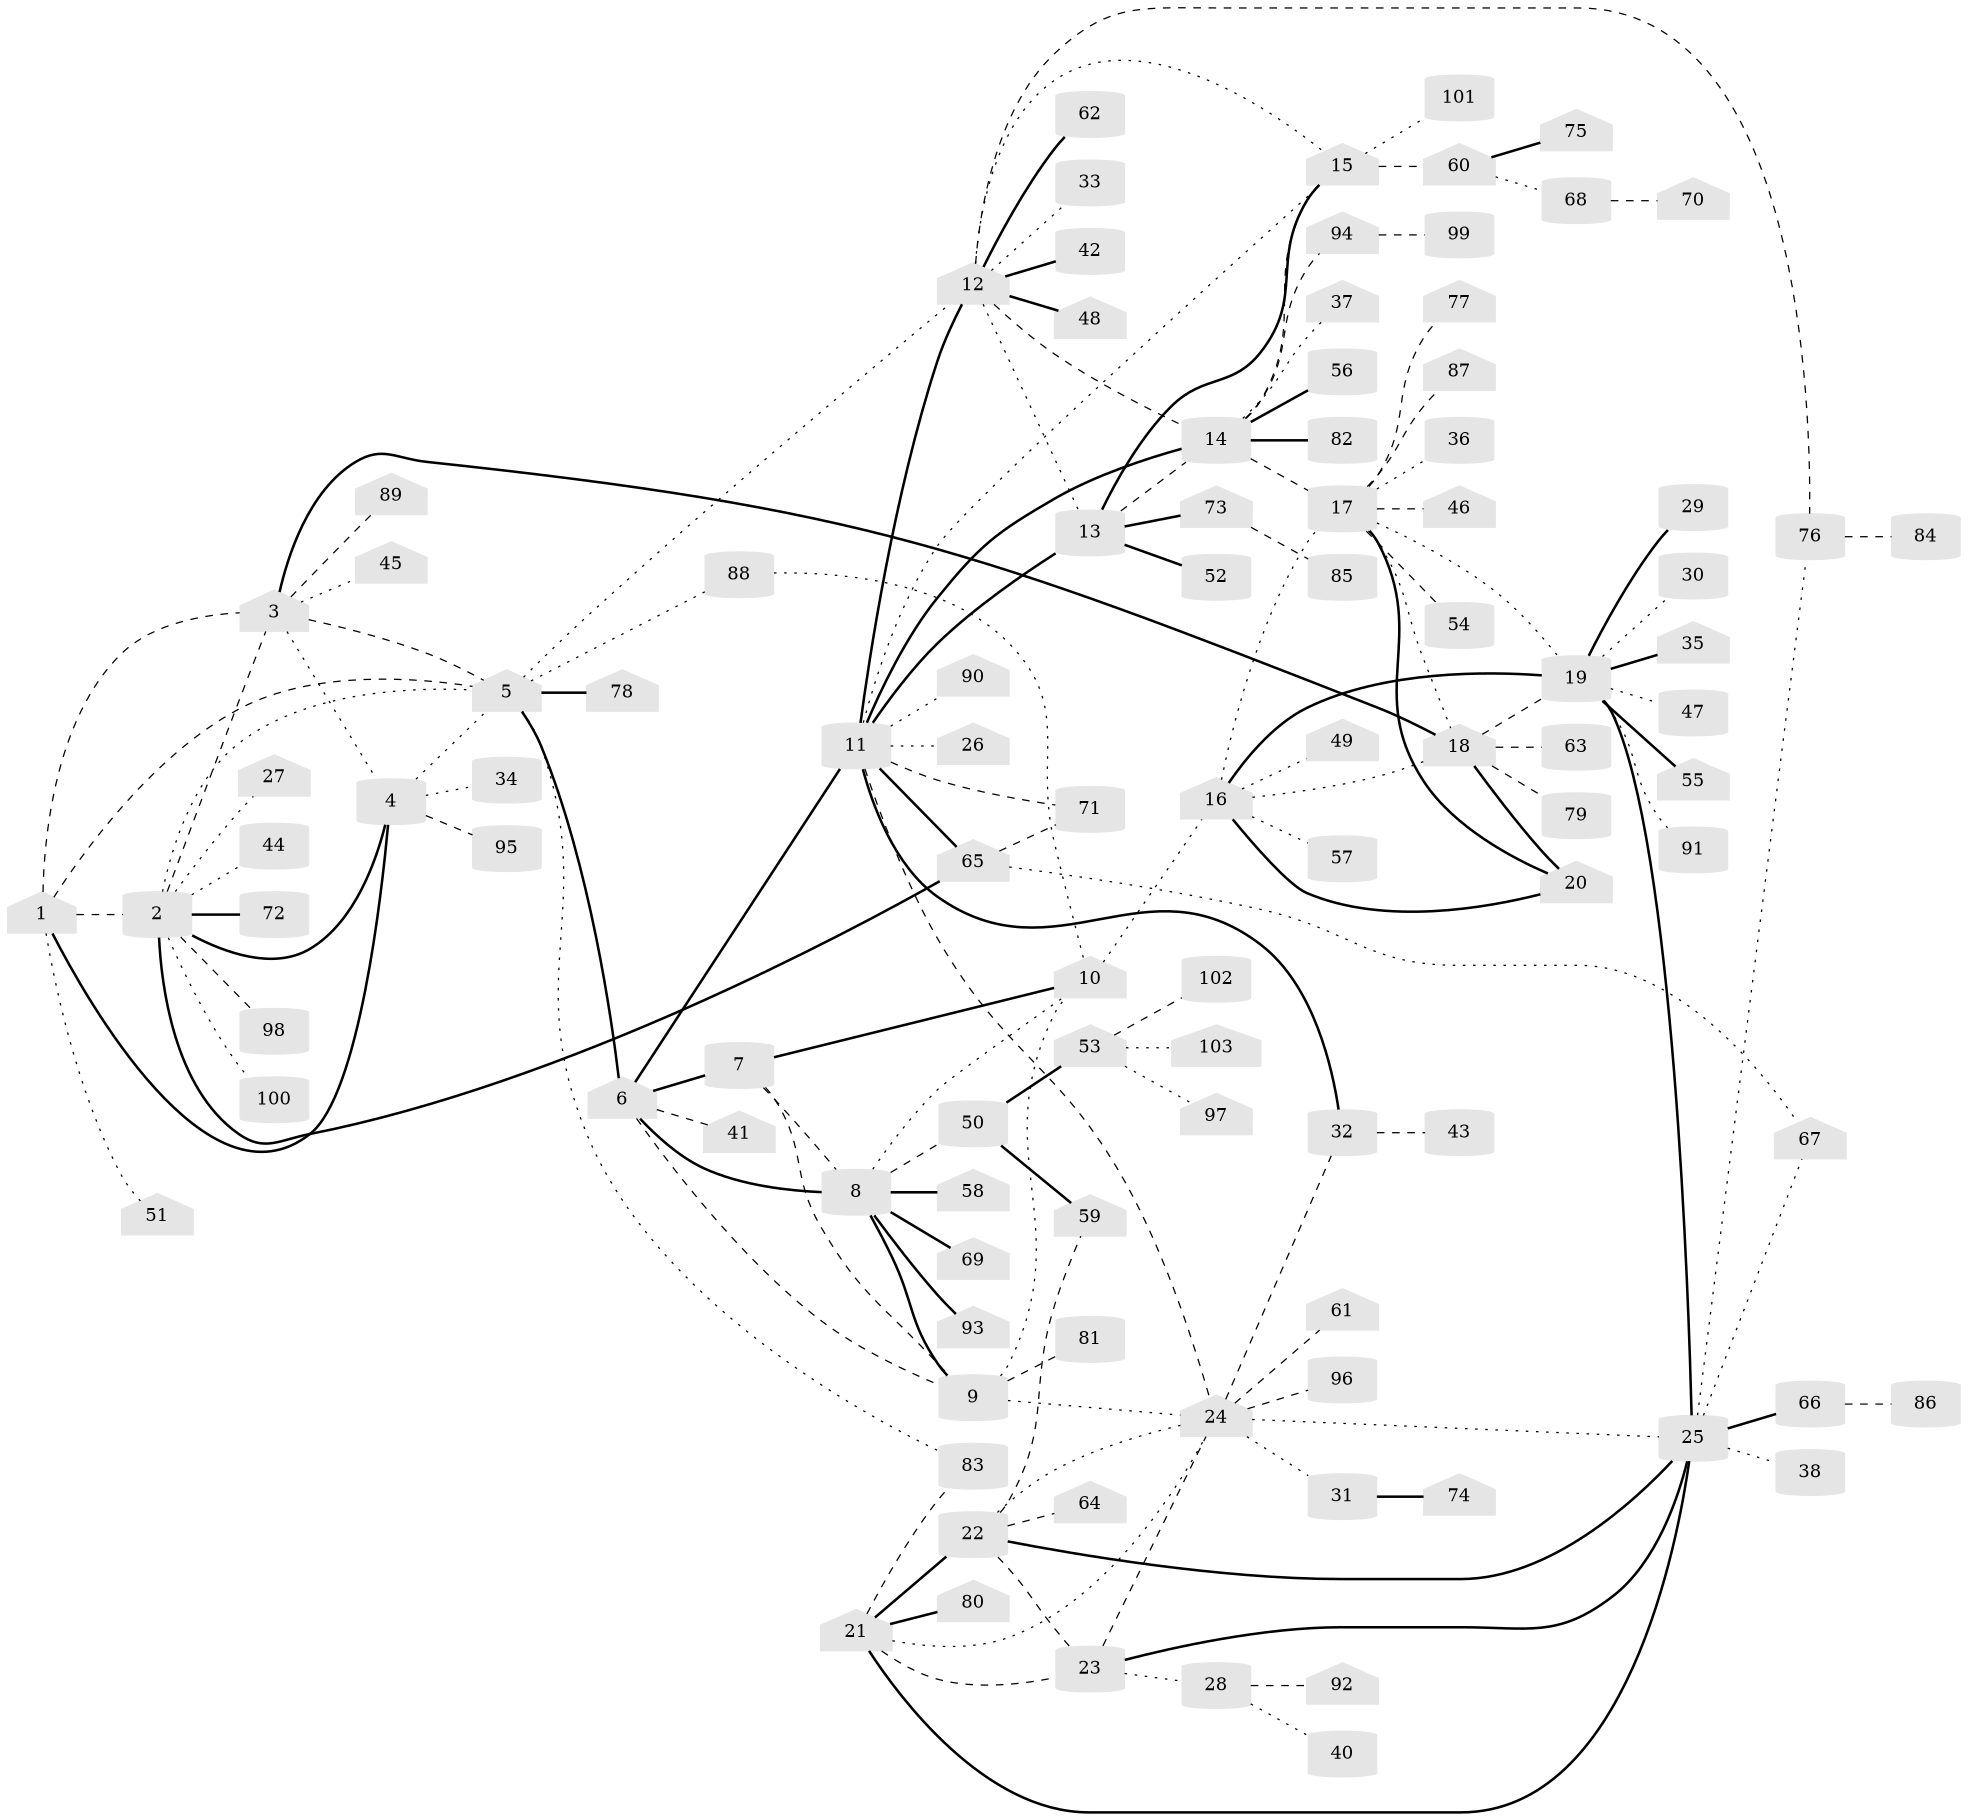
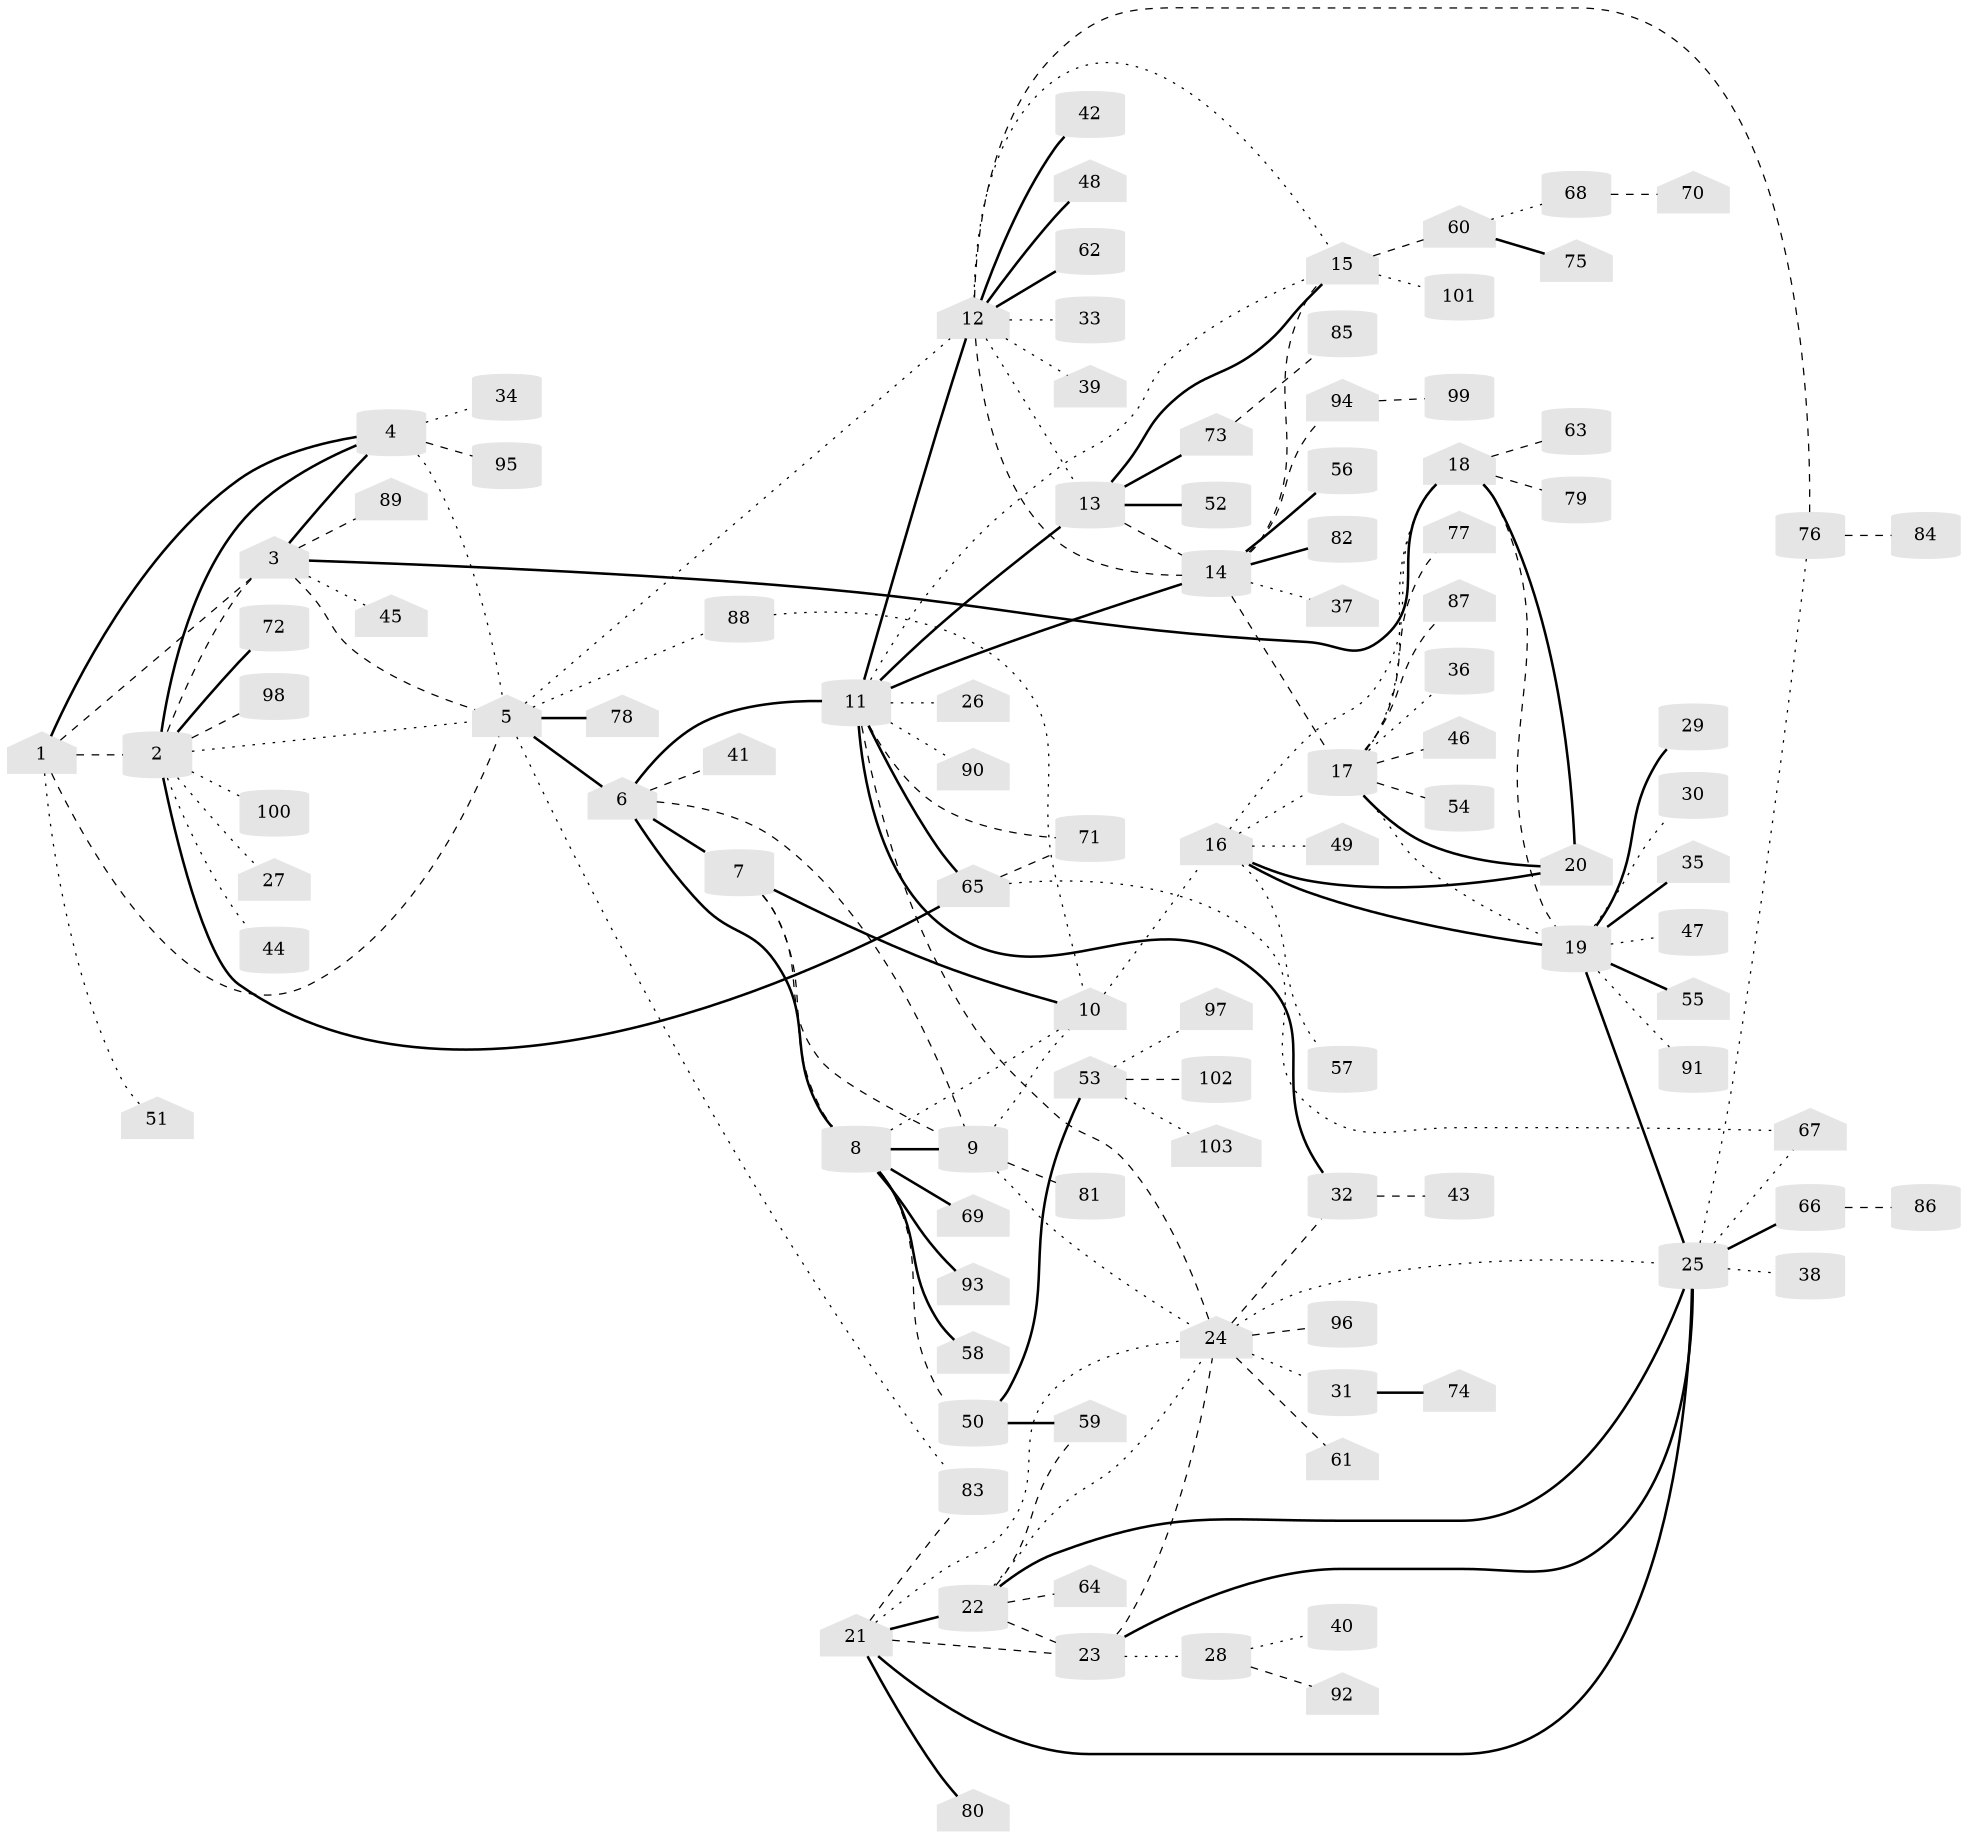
node "39": added
edge "3" -- "4": style dotted -> bold
